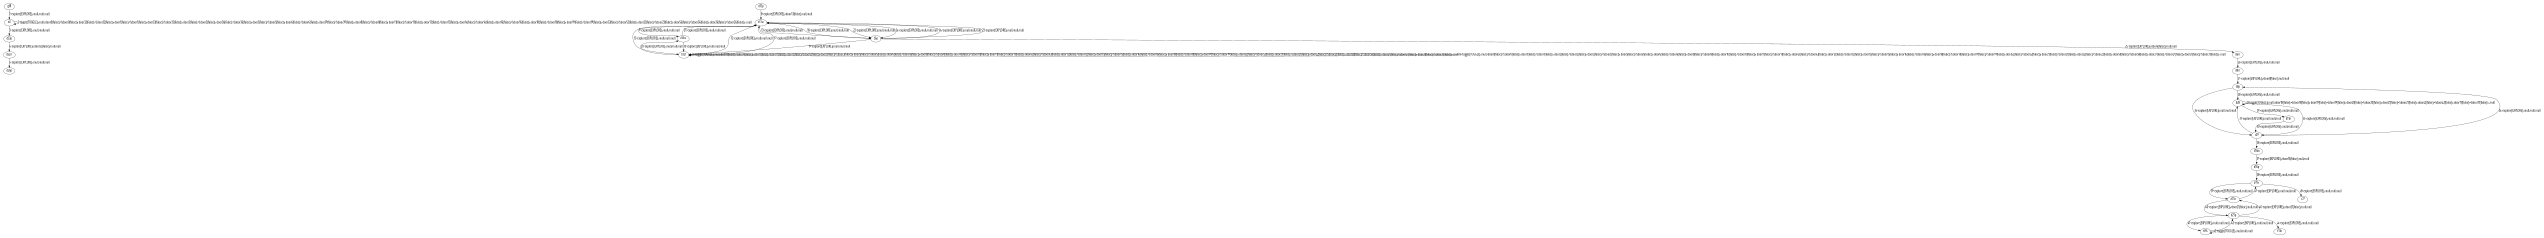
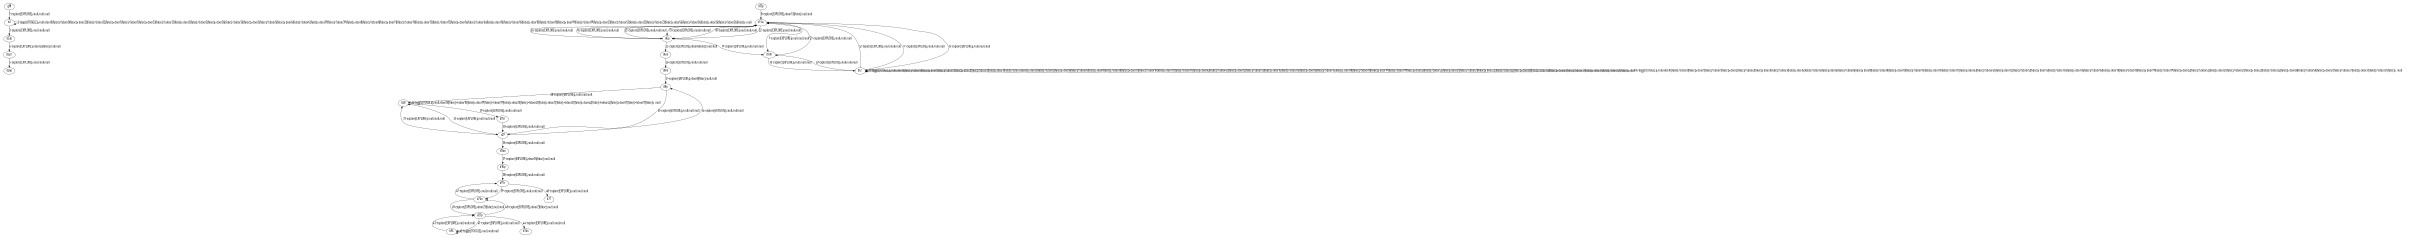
edge "d6p" -> "b121": now "d6p" -> "d10m"
